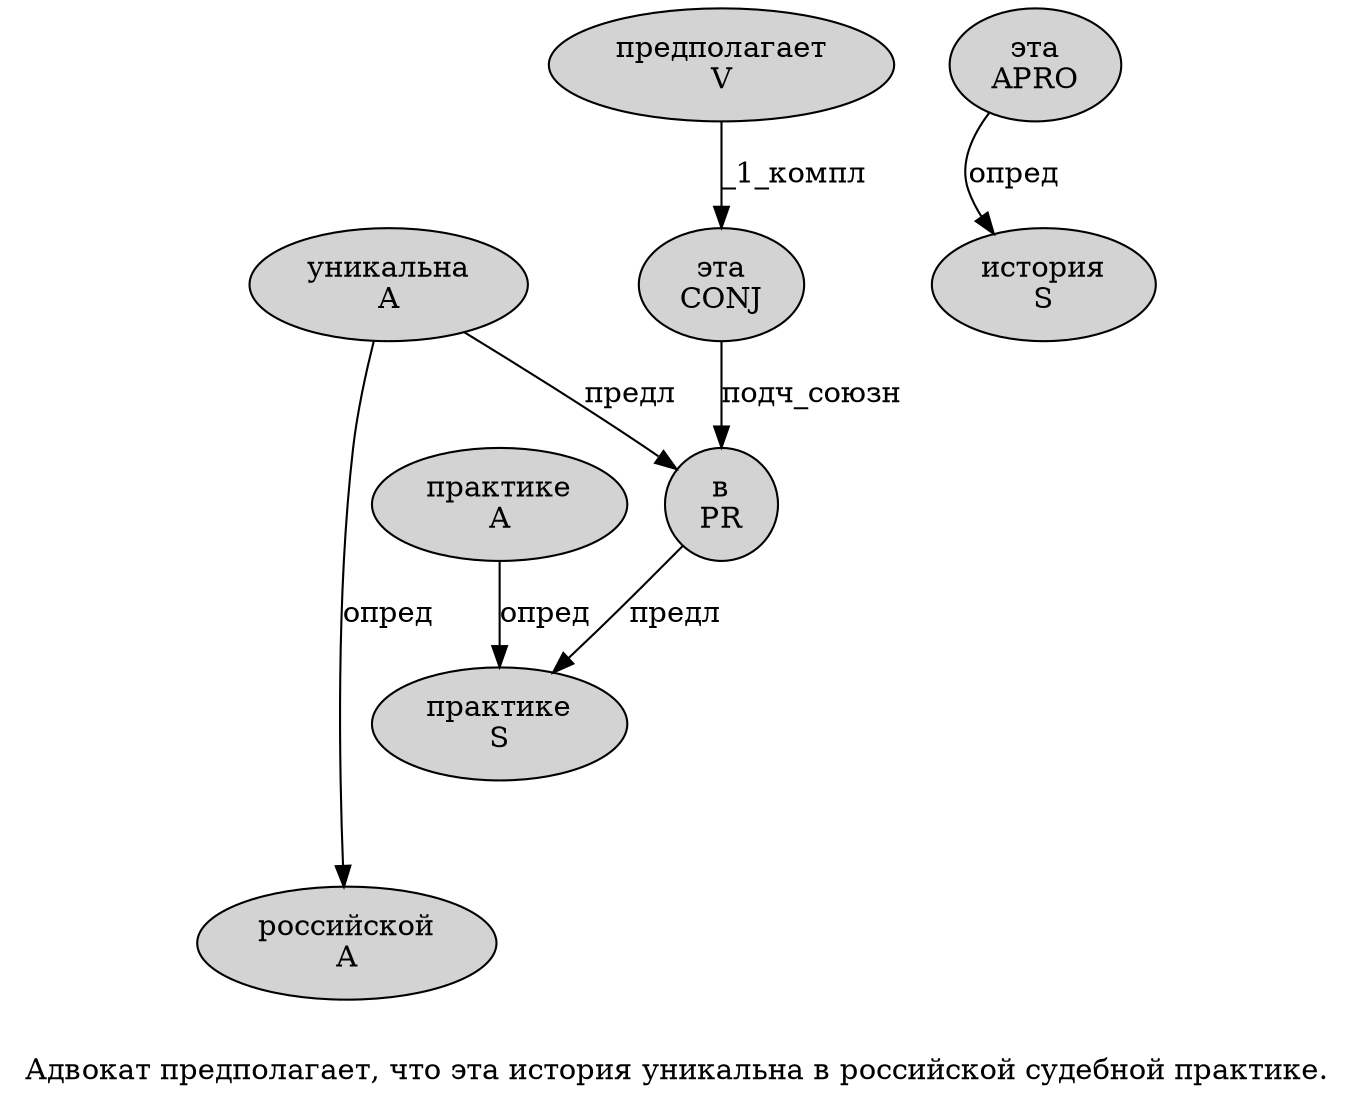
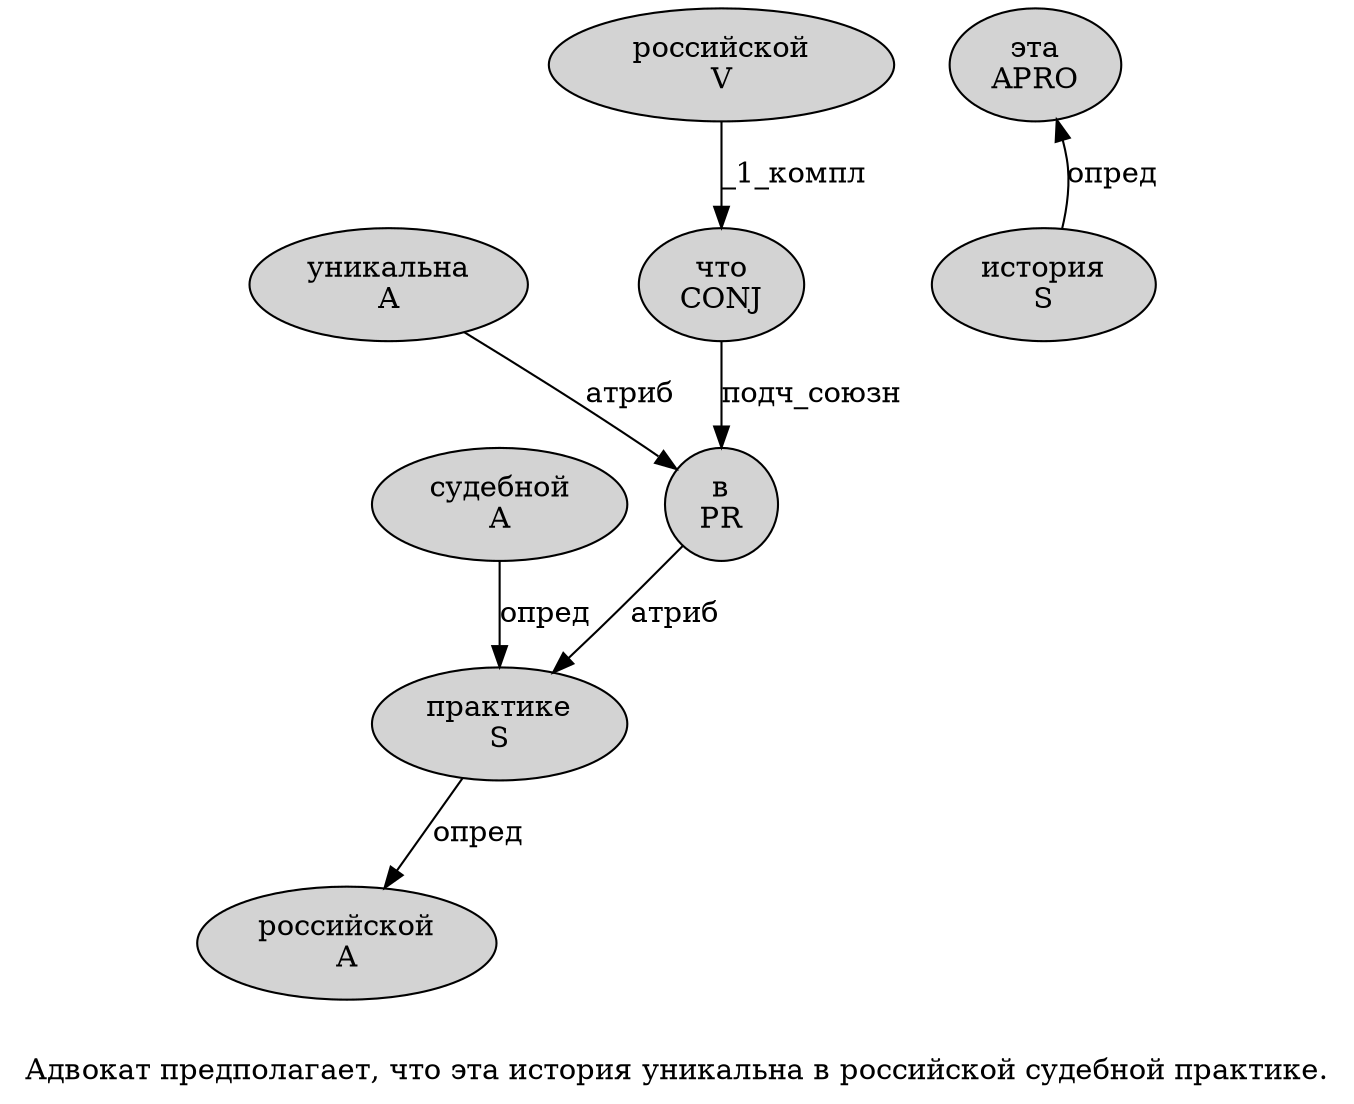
node "предполагает V": label "предполагает V" -> "российской V"
edge "эта APRO" -> "история S": reversed
node "эта CONJ": label "эта CONJ" -> "что CONJ"
edge "уникальна A" -> "в PR": label "предл" -> "атриб"
node "практике A": label "практике A" -> "судебной A"
edge "уникальна A" -> "российской A": now "практике S" -> "российской A"
edge "в PR" -> "практике S": label "предл" -> "атриб"
